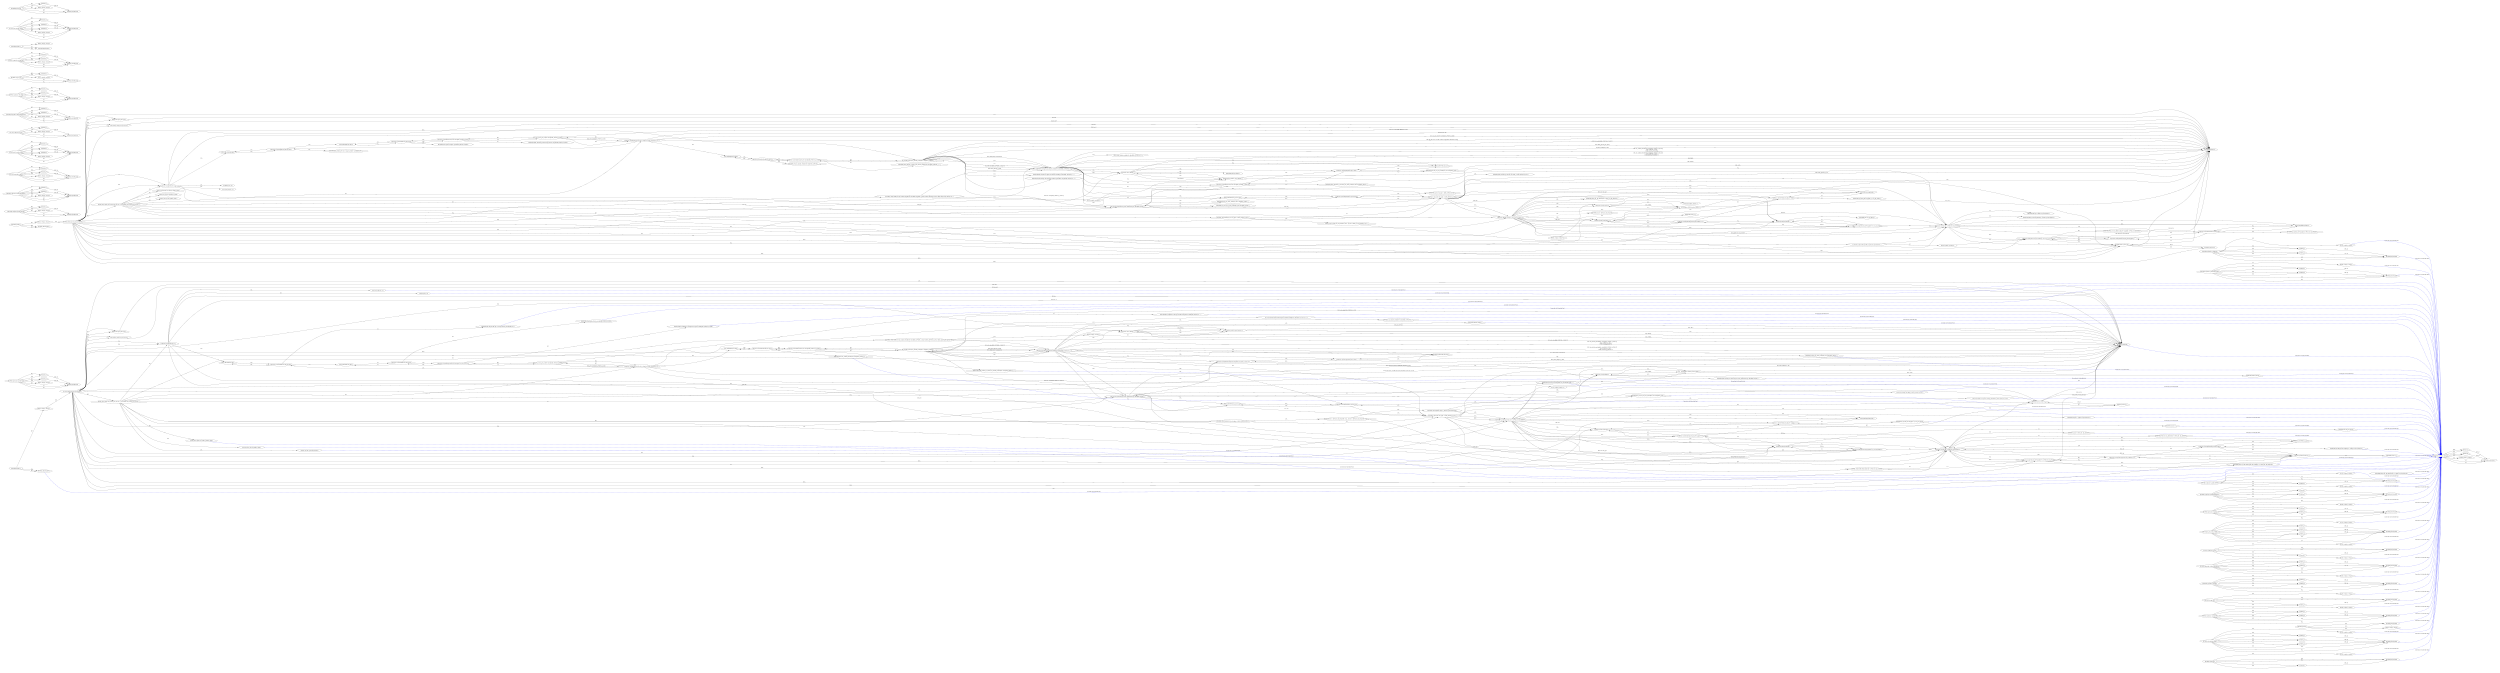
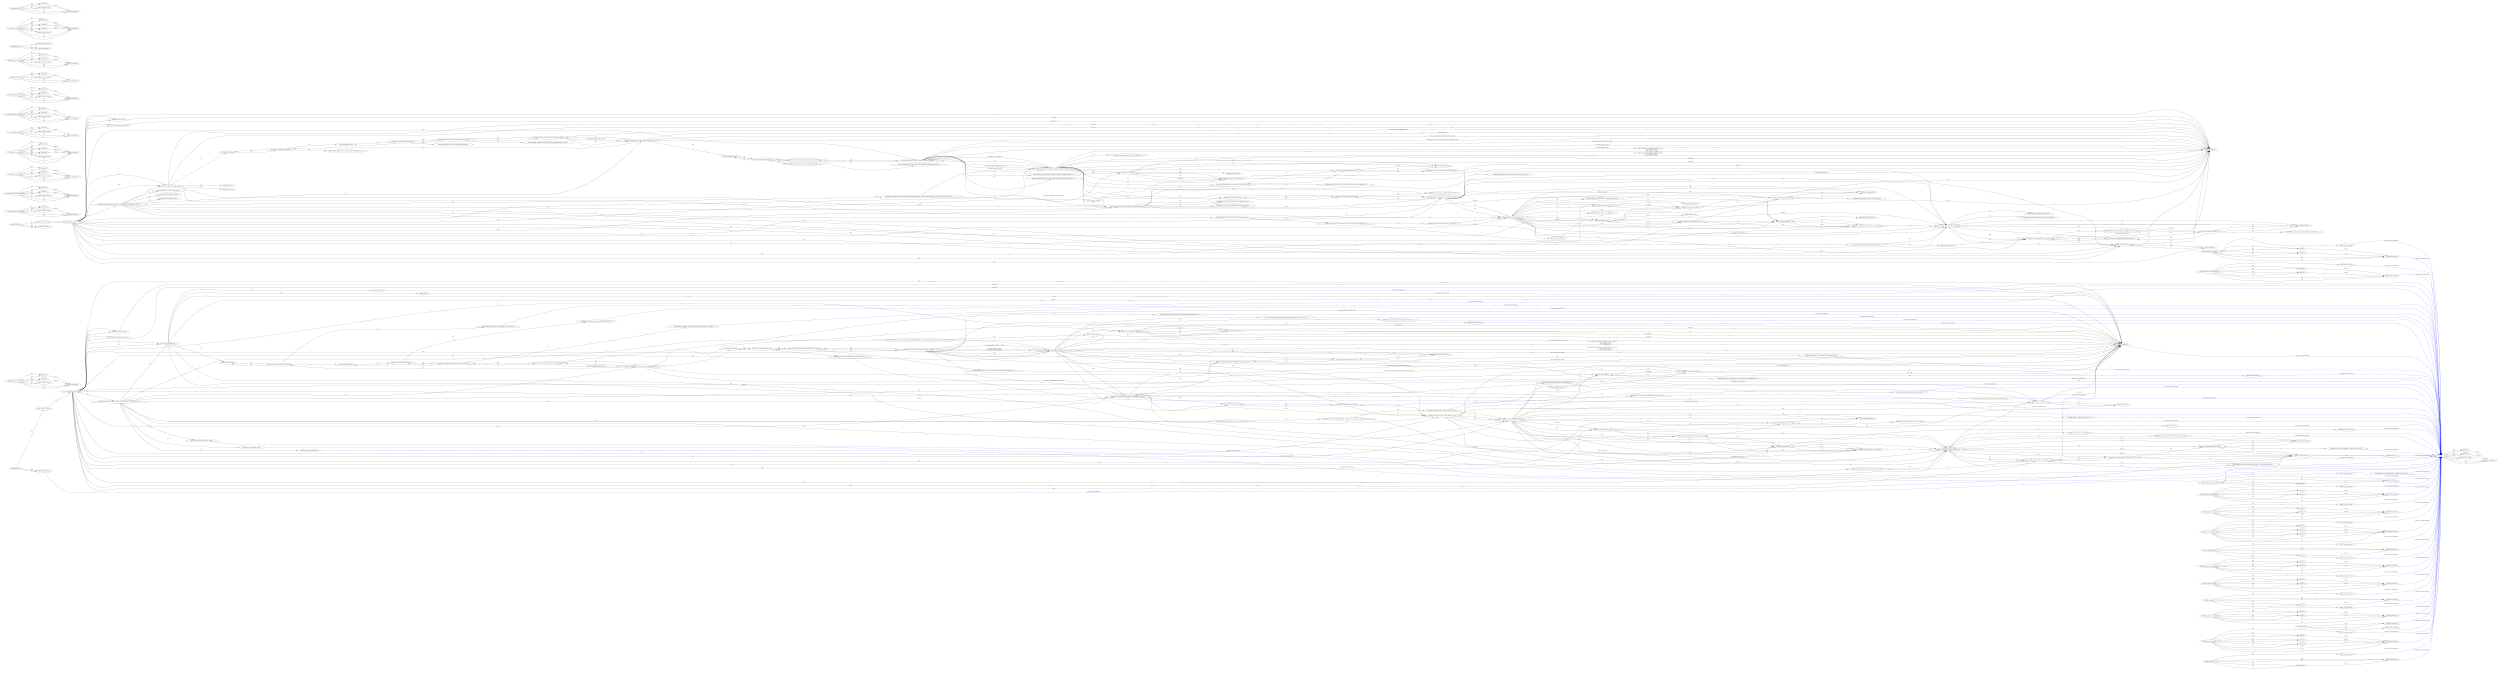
node "(CONTROL_STRUCTURE,IF,if (iter > CIPSO_V4_TAG_MAXCNT))": added
